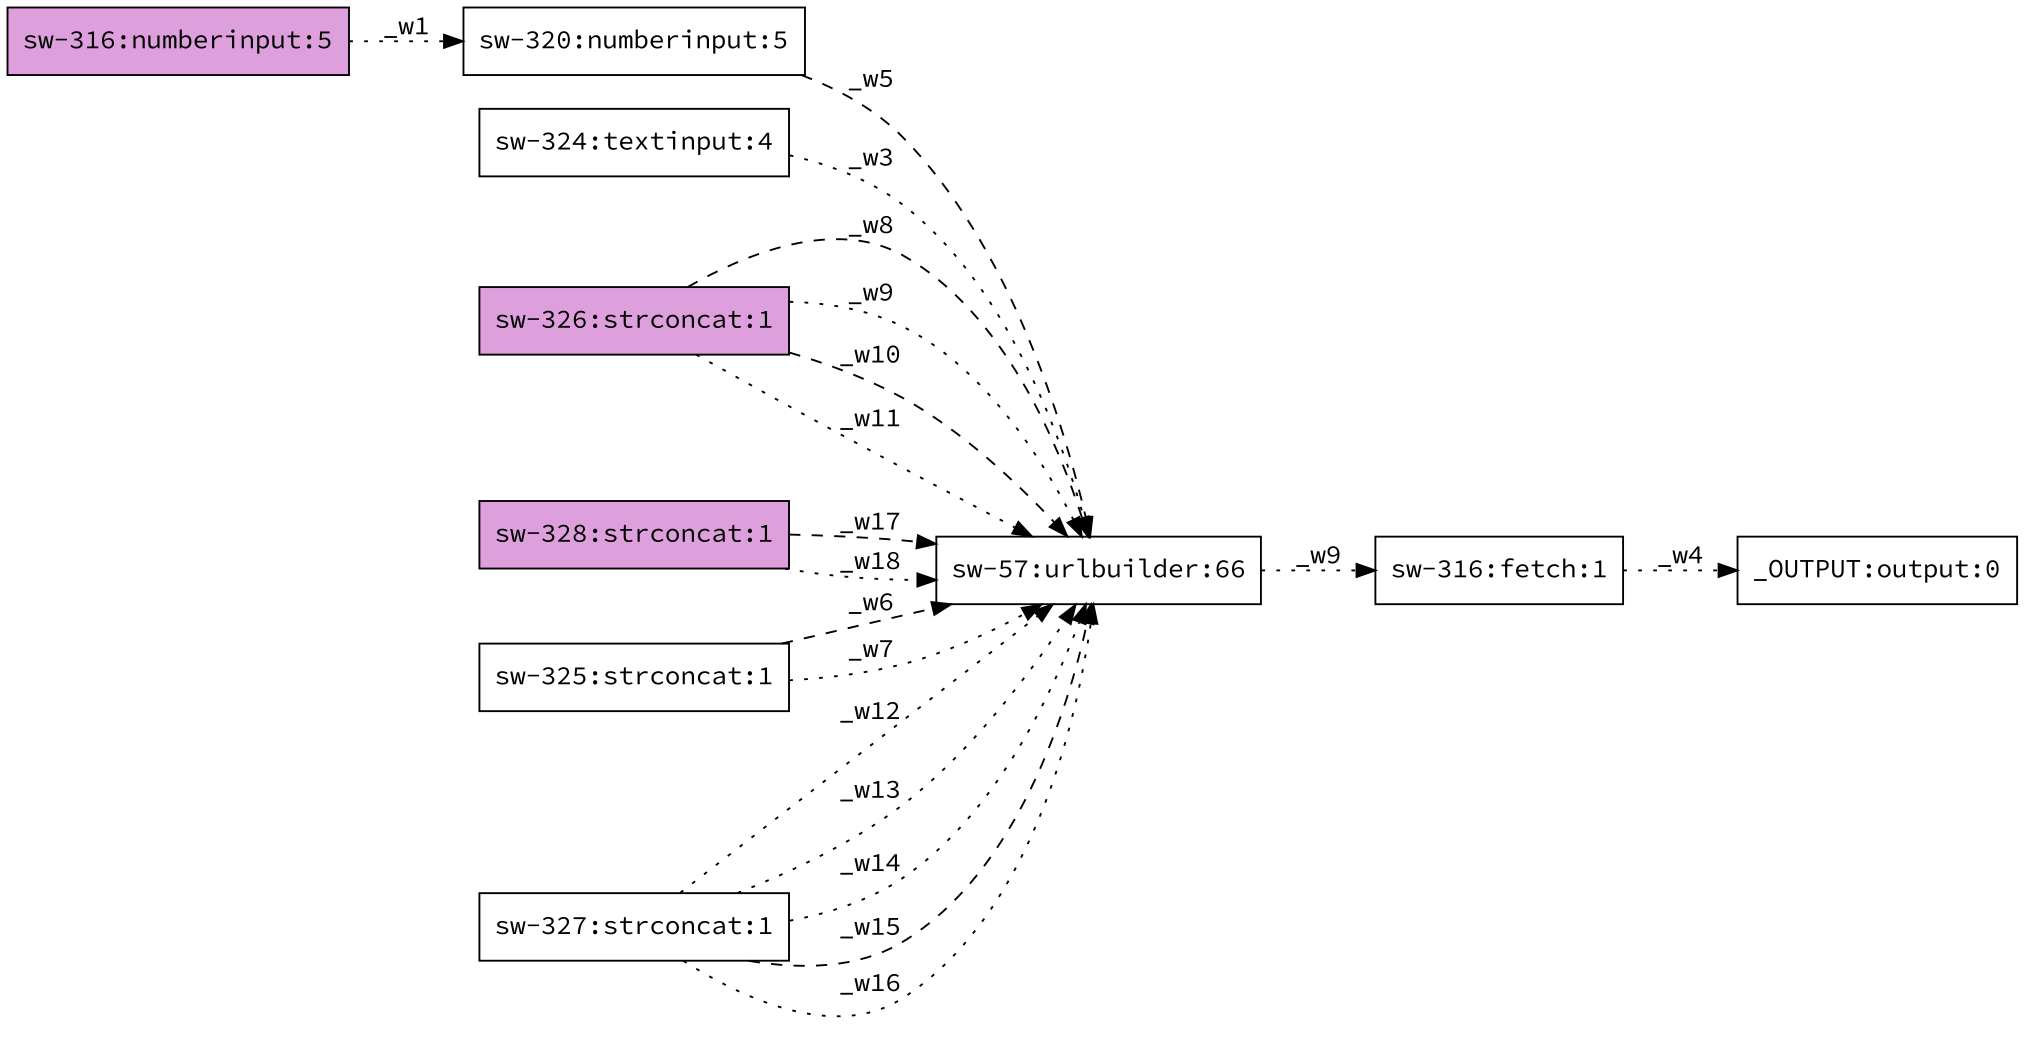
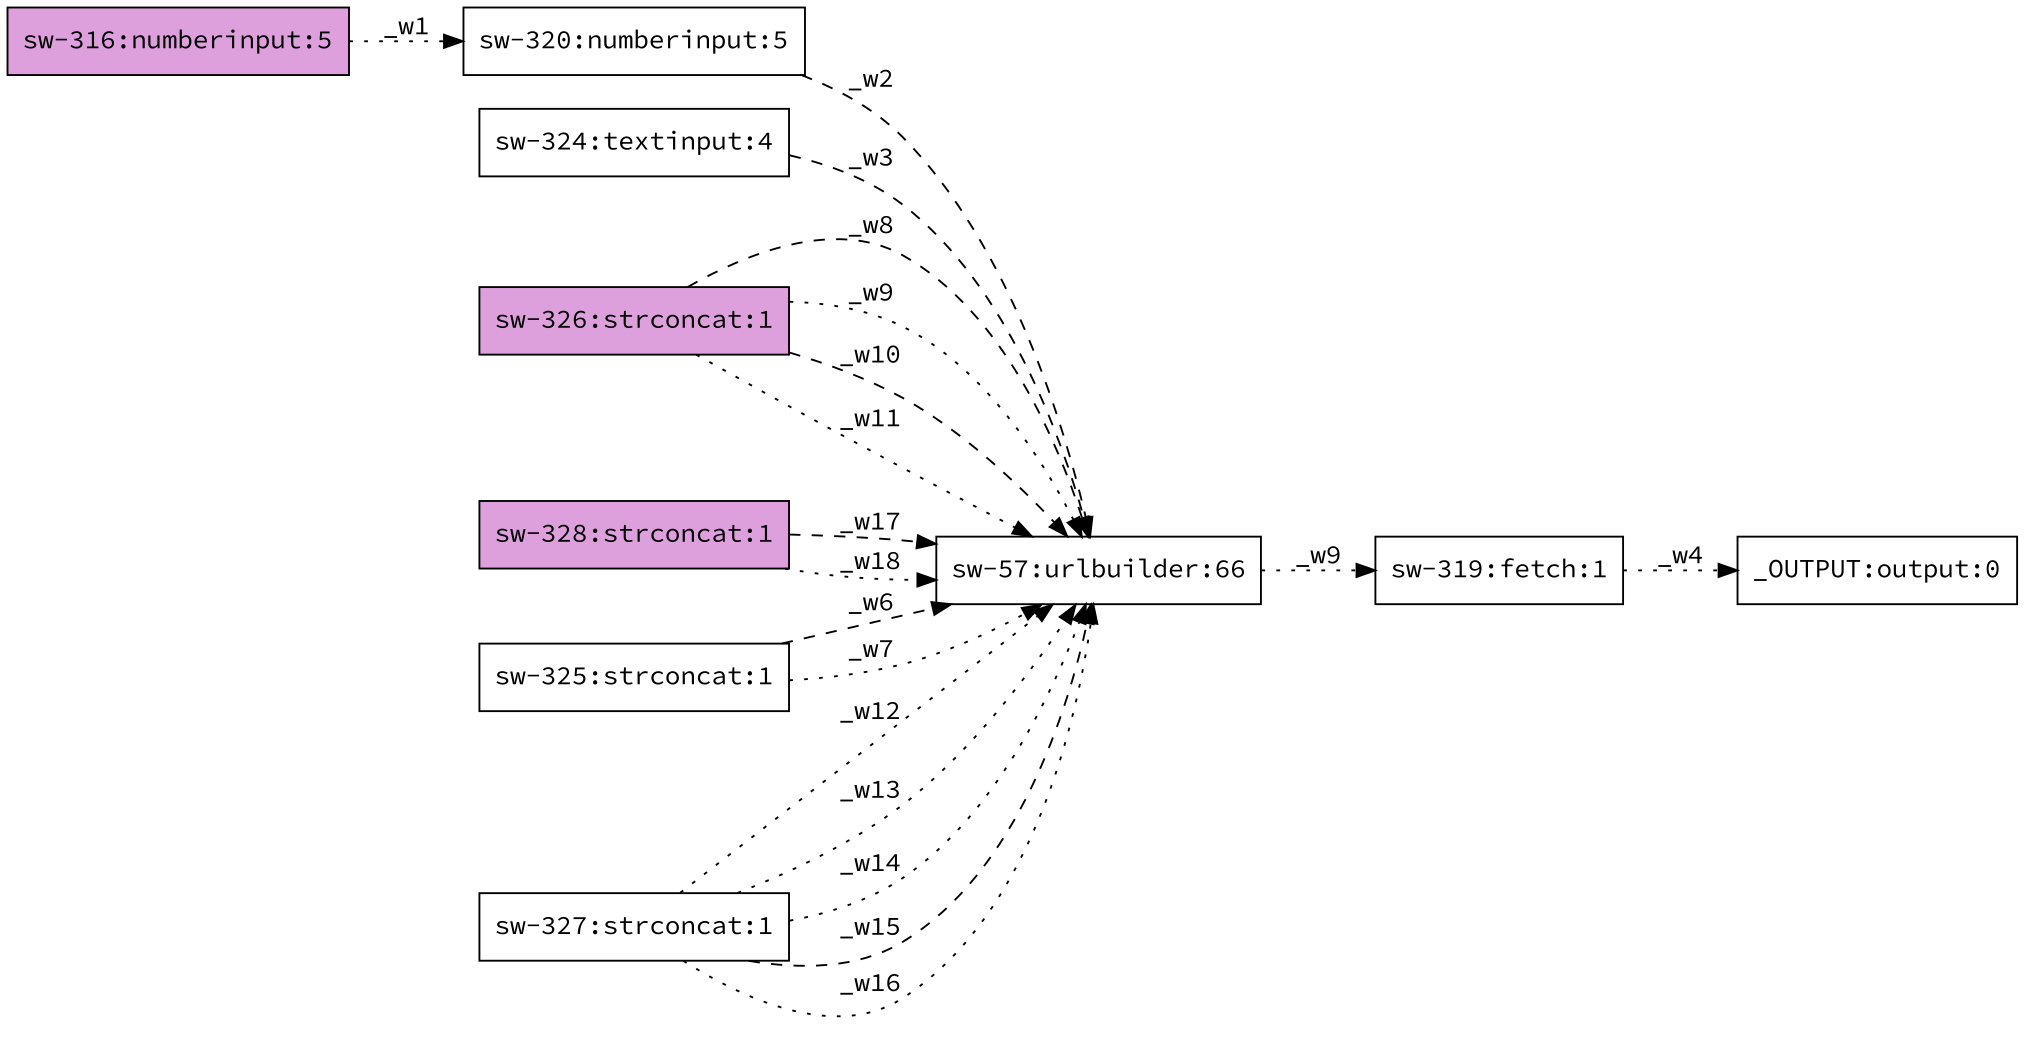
edge "sw-320:numberinput:5" -> "sw-57:urlbuilder:66": label "_w5" -> "_w2"
edge "sw-324:textinput:4" -> "sw-57:urlbuilder:66": style dotted -> dashed
node "sw-316:fetch:1": label "sw-316:fetch:1" -> "sw-319:fetch:1"
